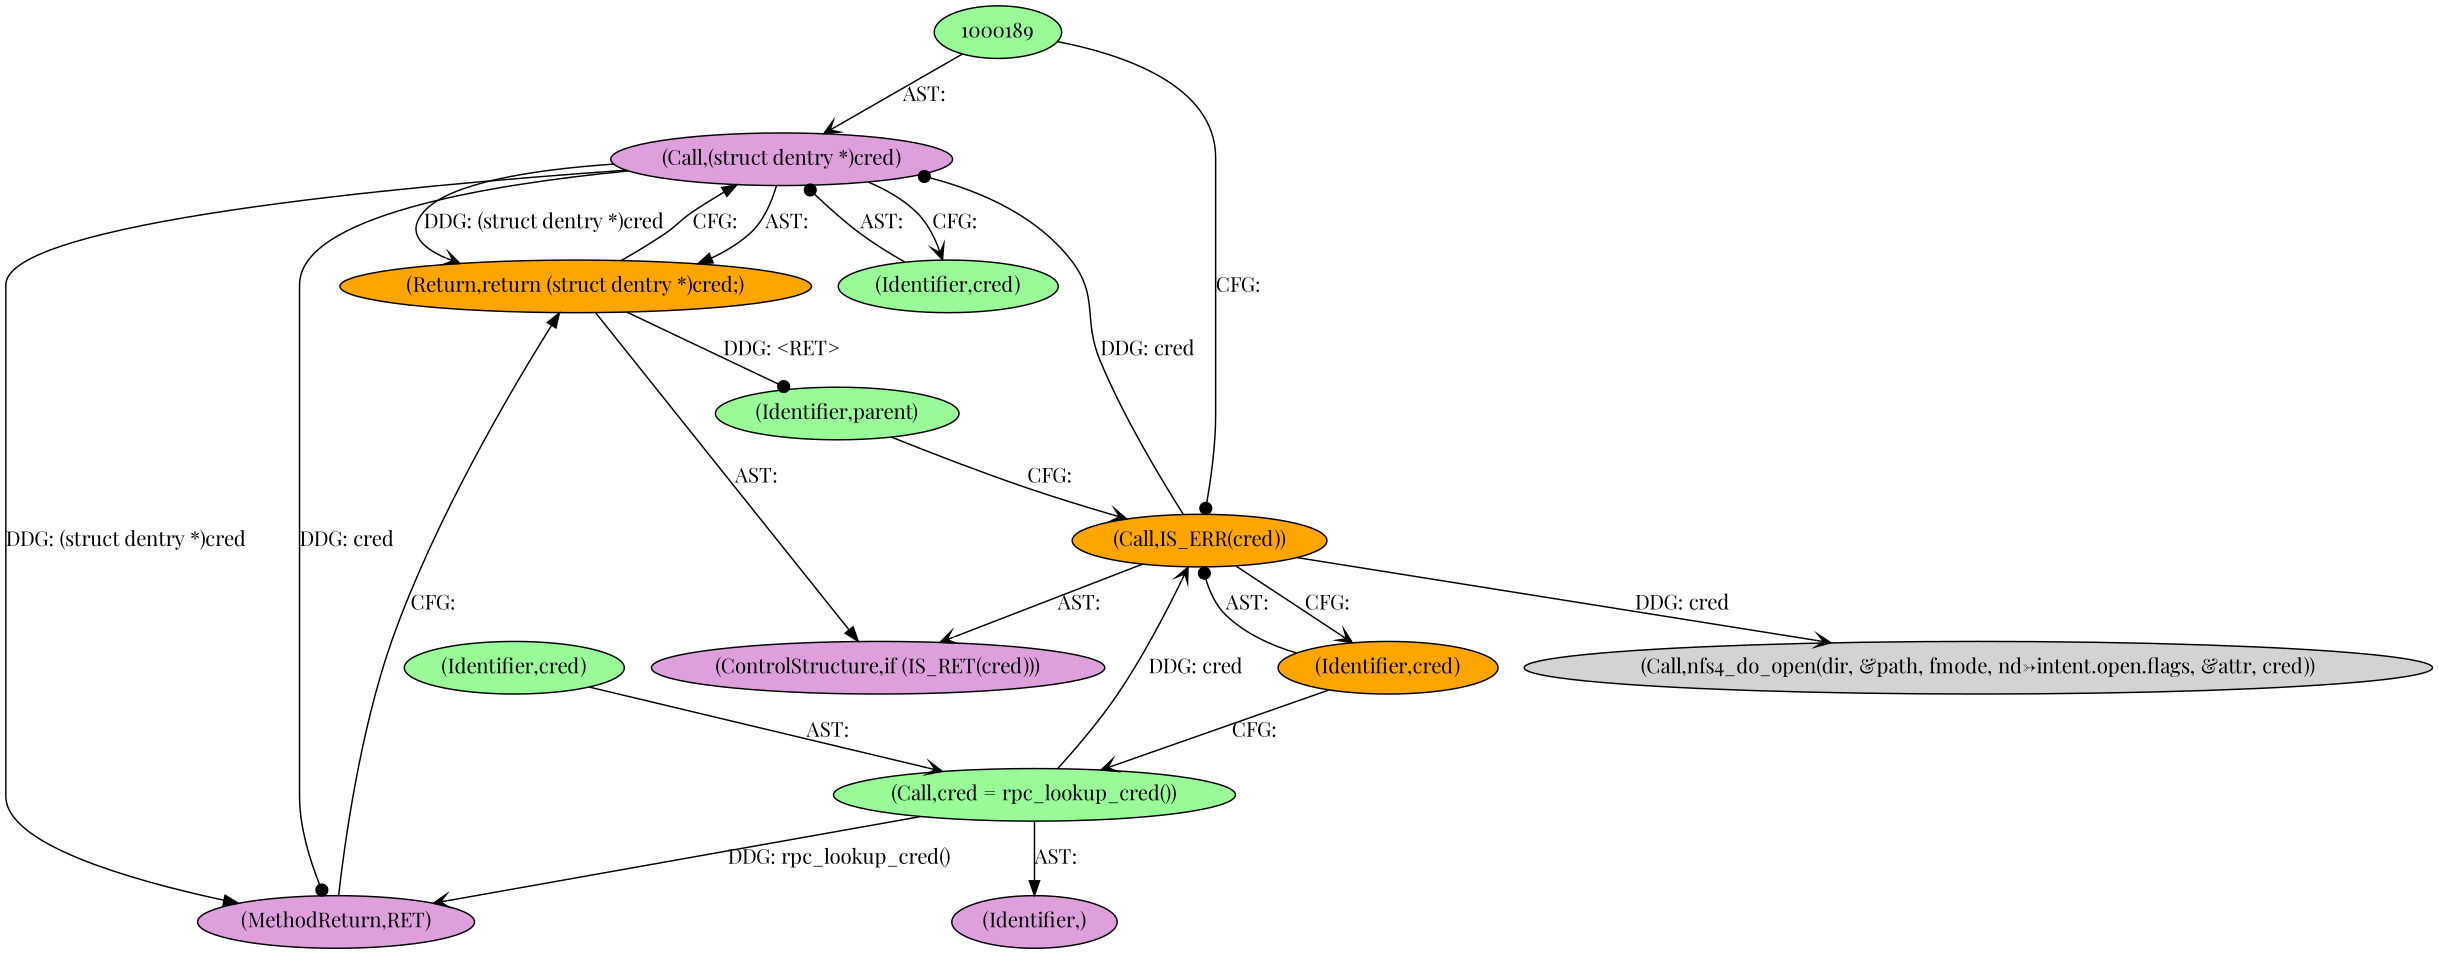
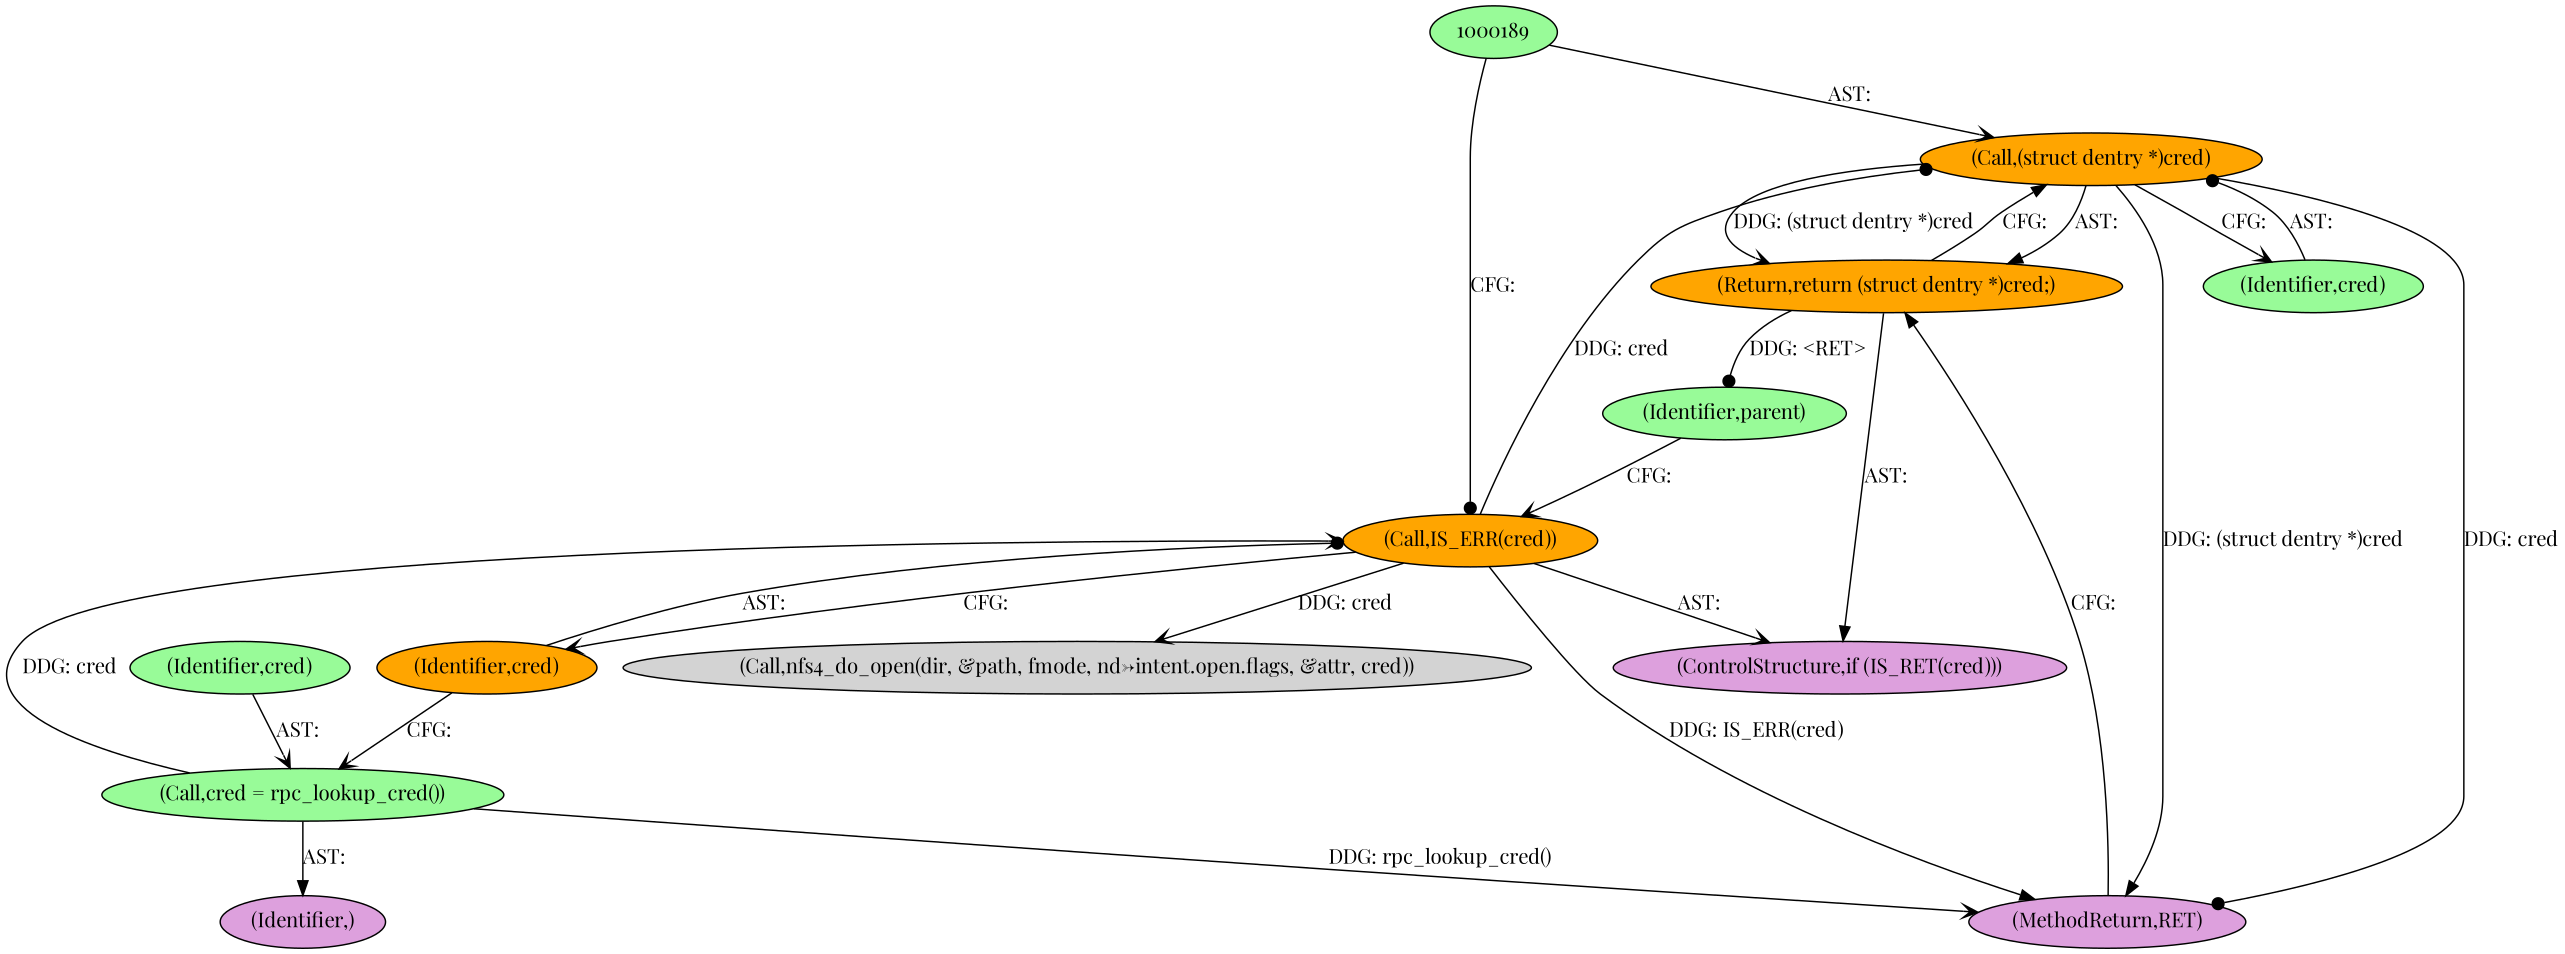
node "(Call,(struct dentry *)cred)": fillcolor plum -> orange
edge "(Call,IS_ERR(cred))" -> "(MethodReturn,RET)": added, label "DDG: IS_ERR(cred)"
